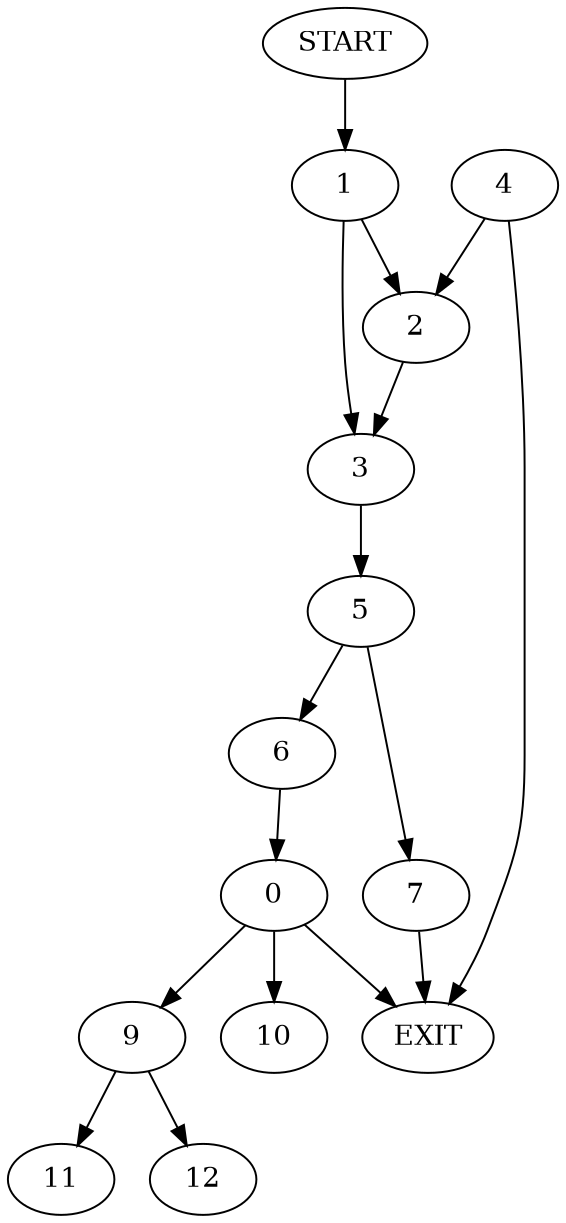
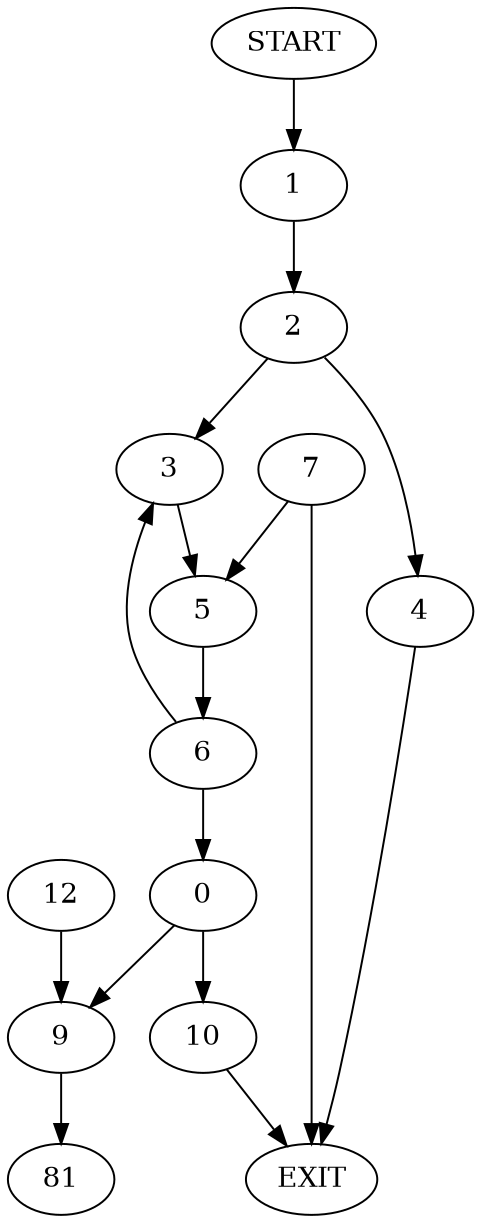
edge "4" -> "2": reversed
edge "1" -> "3": now "6" -> "3"
edge "5" -> "7": reversed
edge "0" -> "EXIT": now "10" -> "EXIT"
edge "9" -> "12": reversed
node "11": label "11" -> "81"
